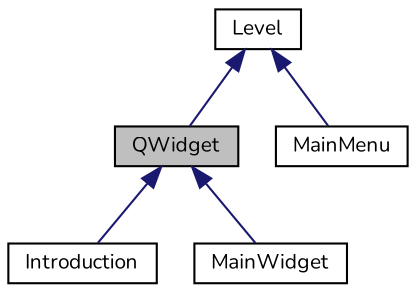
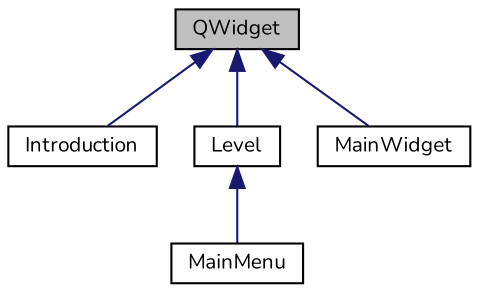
edge "QWidget" -> "Level": reversed
